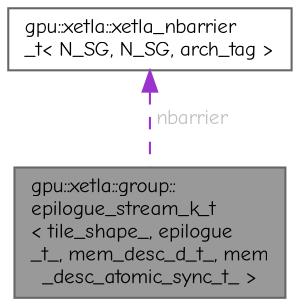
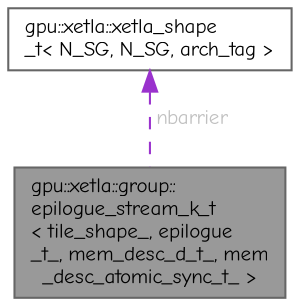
node "gpu::xetla::xetla_nbarrier _t< N_SG, N_SG, arch_tag >": label "gpu::xetla::xetla_nbarrier _t< N_SG, N_SG, arch_tag >" -> "gpu::xetla::xetla_shape _t< N_SG, N_SG, arch_tag >"
